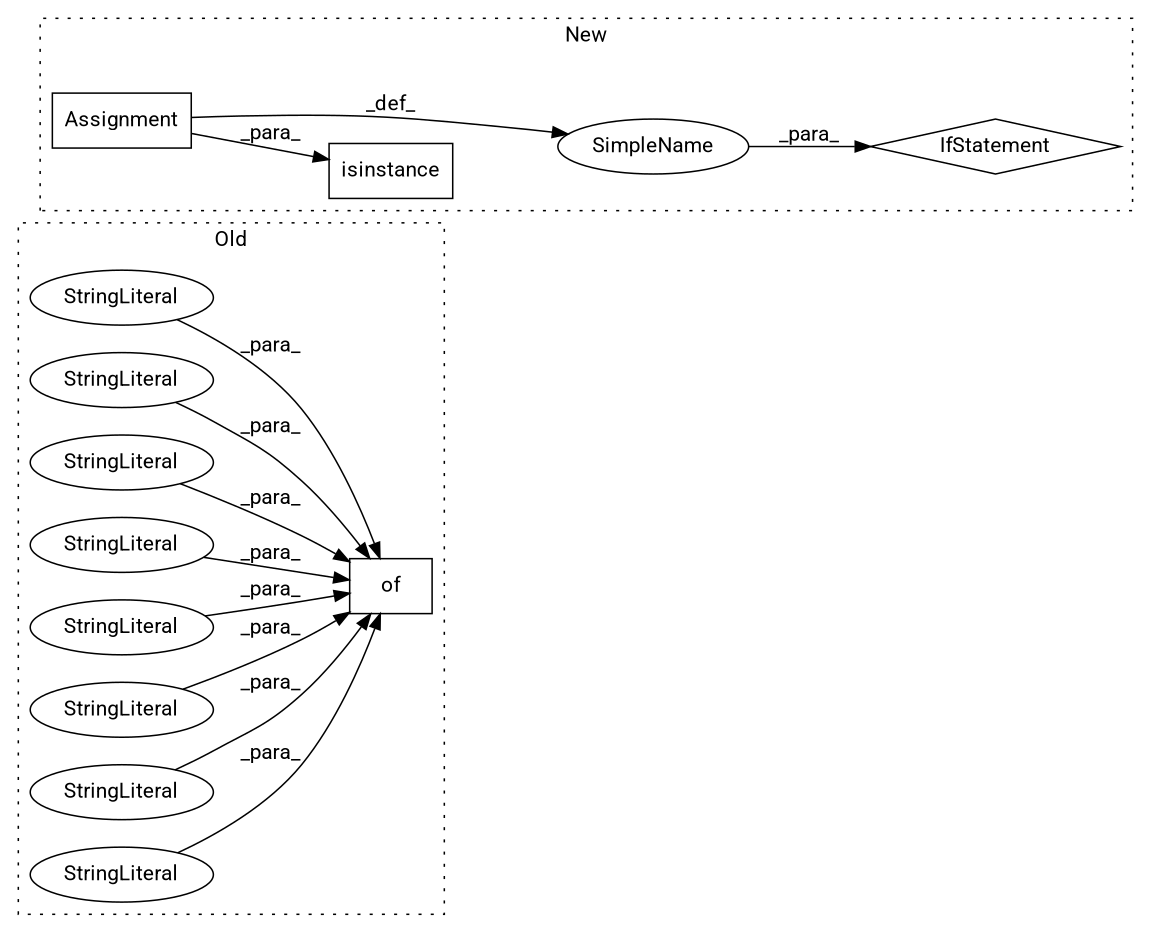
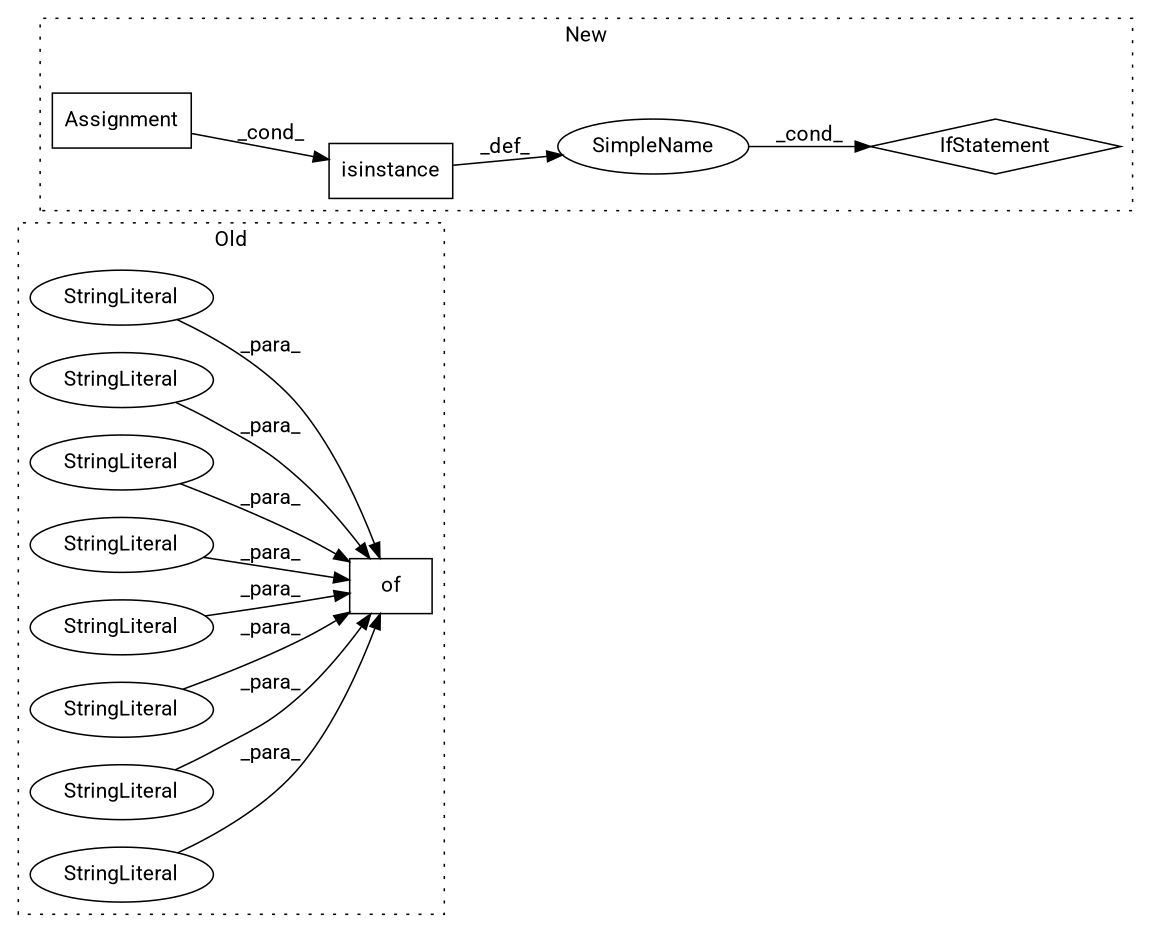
edge "Assignment" -> "SimpleName": now "isinstance" -> "SimpleName"
edge "Assignment" -> "isinstance": label "_para_" -> "_cond_"
edge "SimpleName" -> "IfStatement": label "_para_" -> "_cond_"
